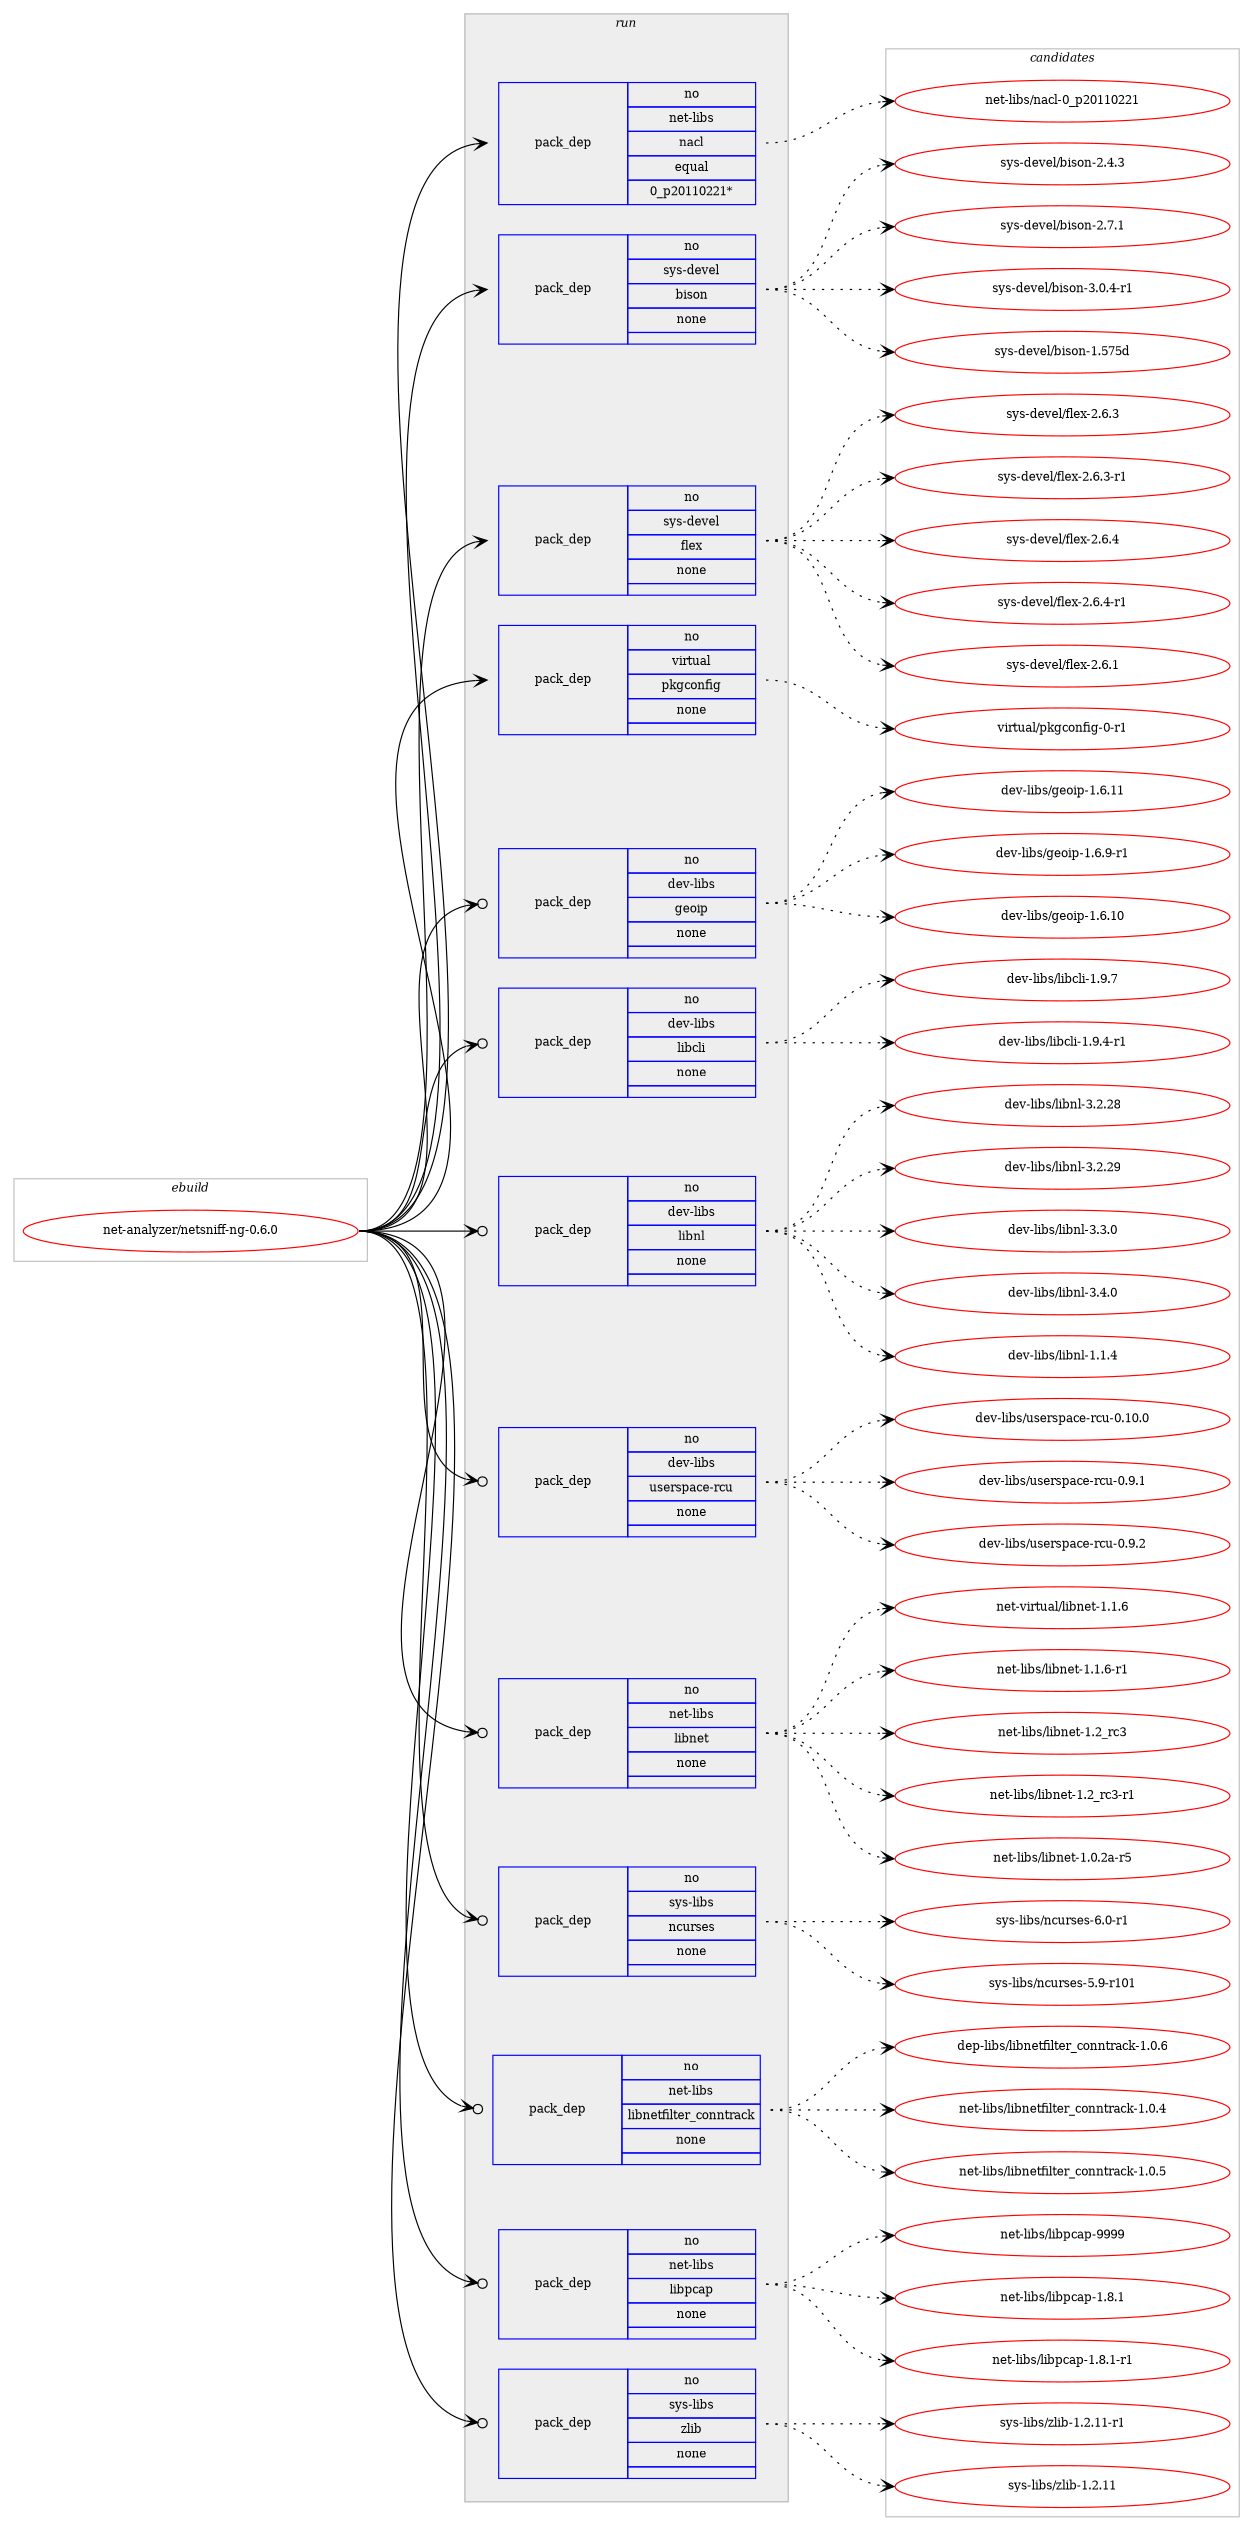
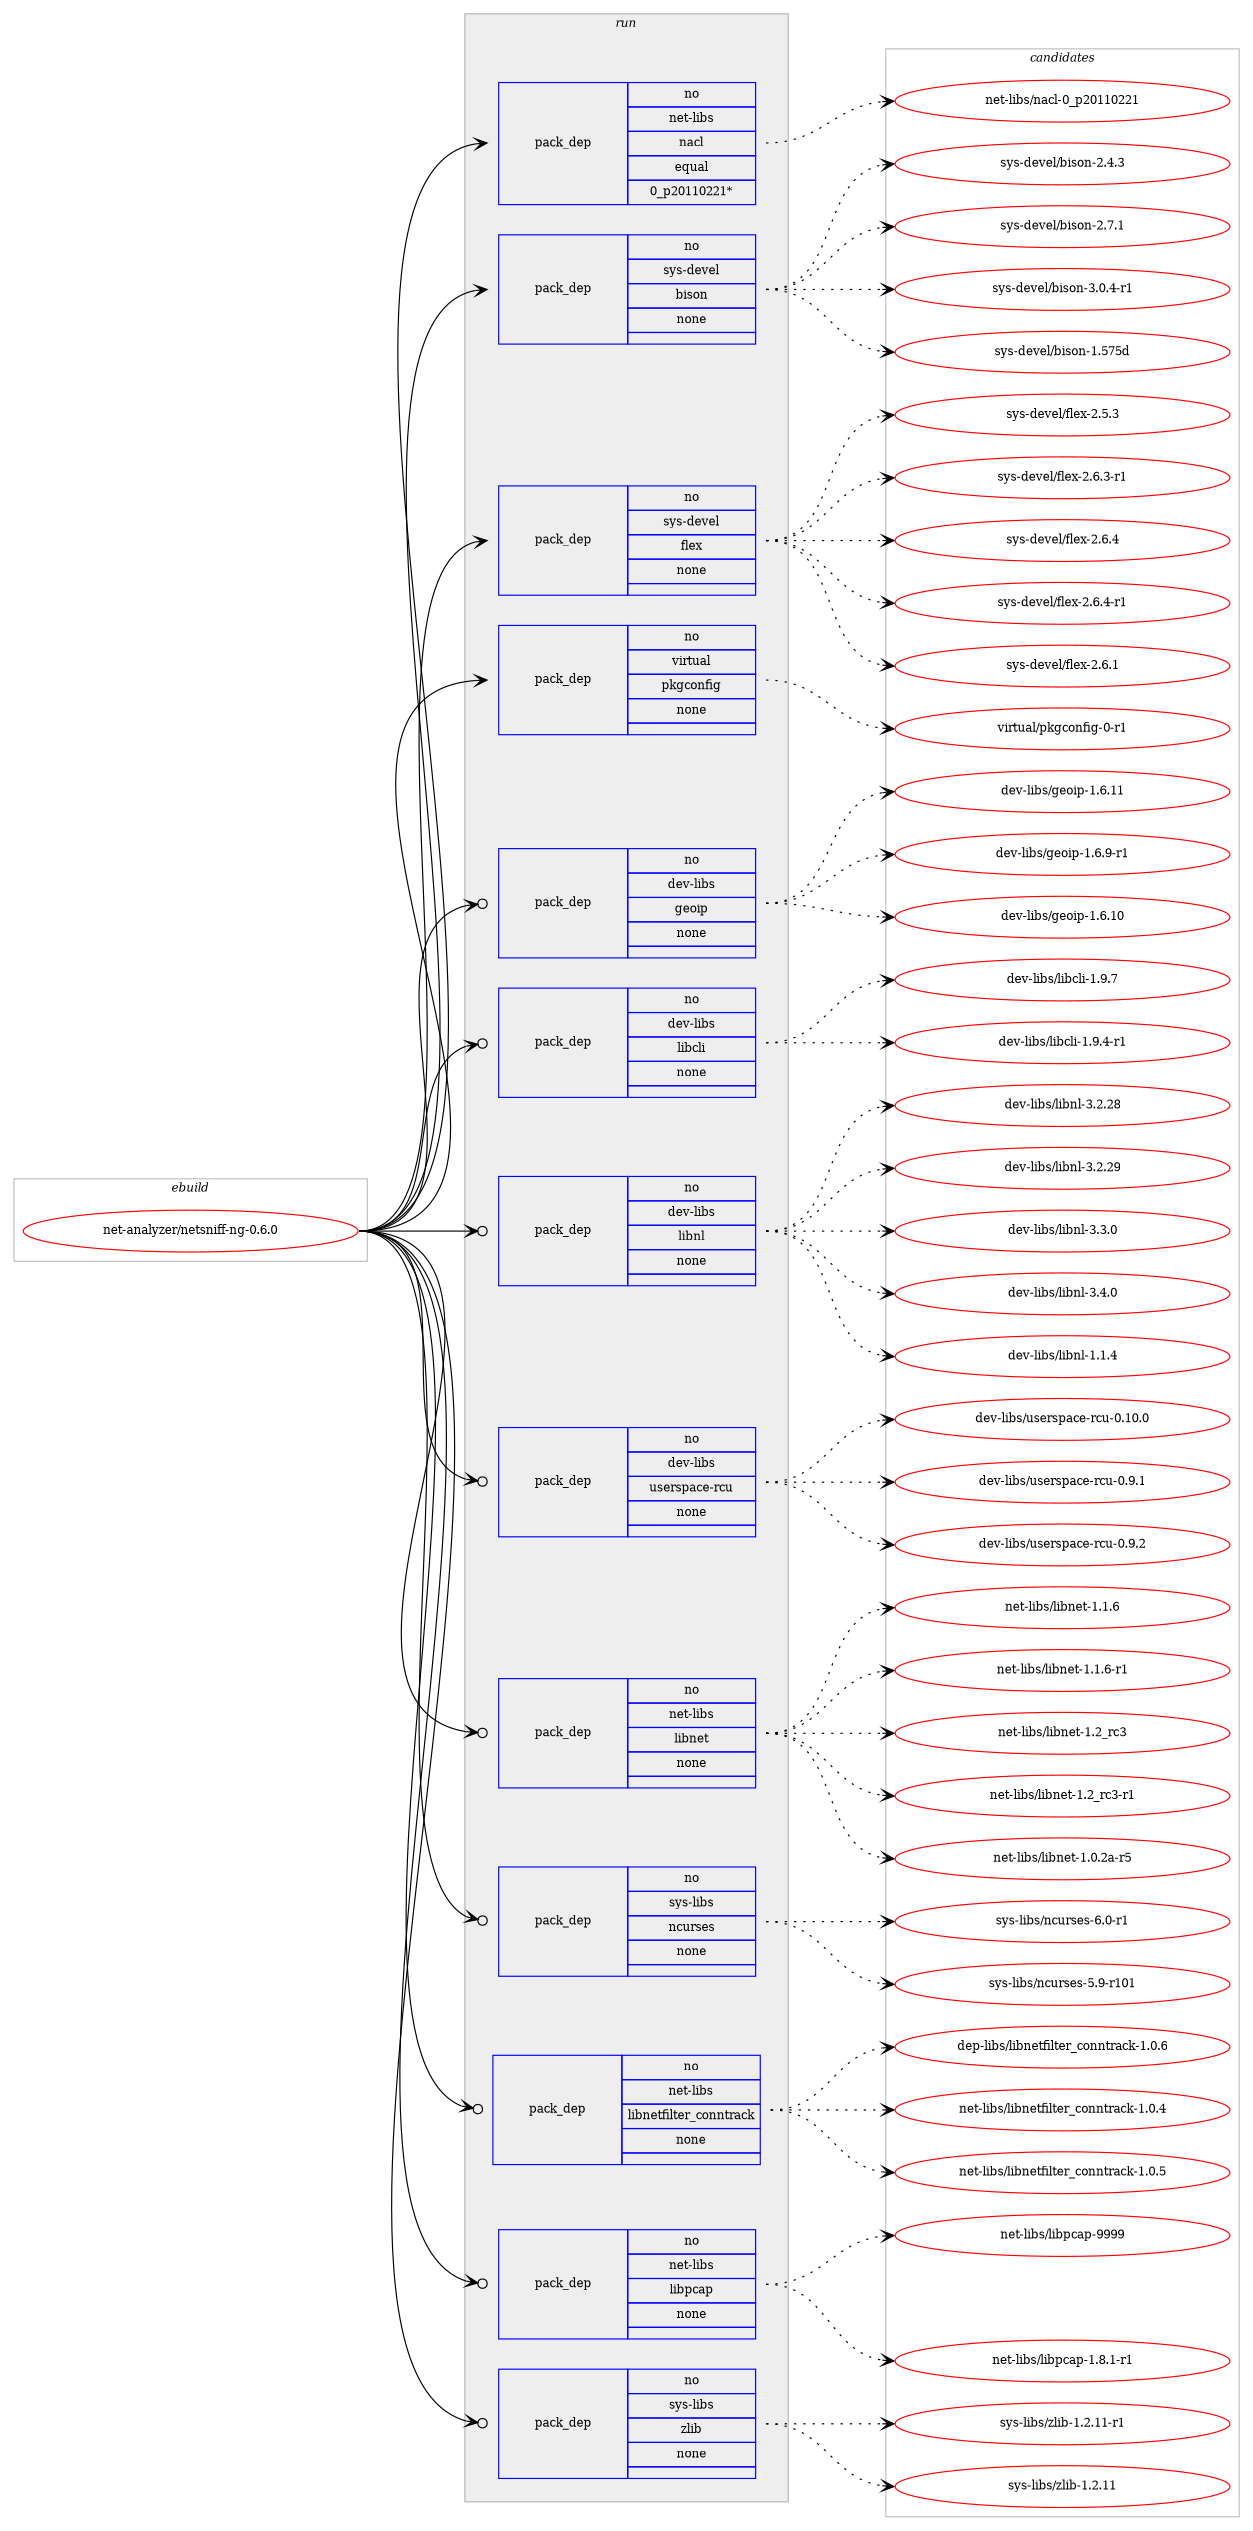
node "sys-devel/flex-2.6.3": label "sys-devel/flex-2.6.3" -> "sys-devel/flex-2.5.3"
node "net-virtual/libnet-1.1.6": label "net-virtual/libnet-1.1.6" -> "net-libs/libnet-1.1.6"
node "net-libs/libpcap-1.8.1": removed
